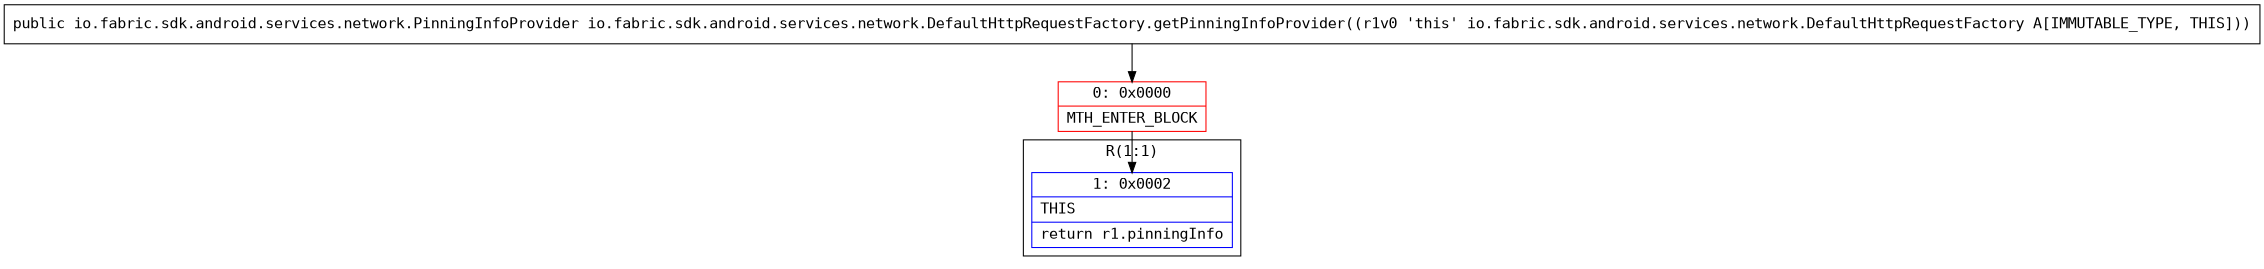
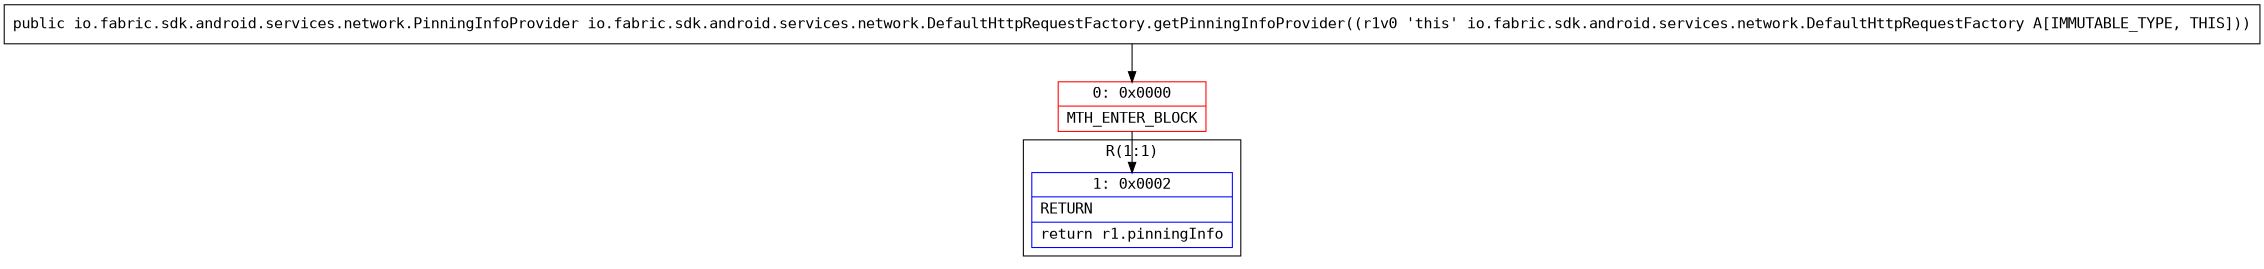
node "1: 0x0002": text "THIS" -> "RETURN"
